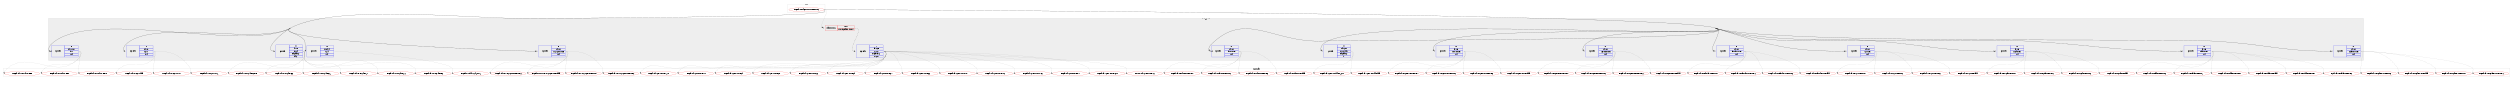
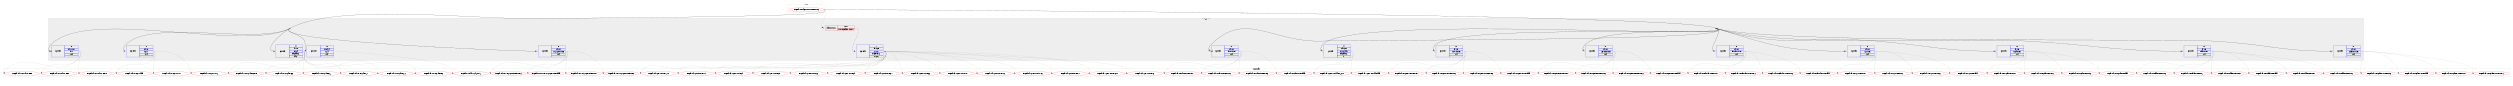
node "common://dev-lang/python-3.7.5": label "common://dev-lang/python-3.7.5" -> "portage://dev-lang/python-3.7.5"
node "shape://dev-ros/stereo_msgs-1.12.6": label "shape://dev-ros/stereo_msgs-1.12.6" -> "portage://dev-ros/stereo_msgs-1.12.6"
